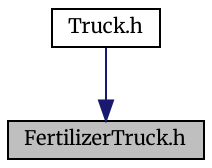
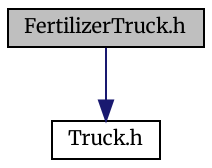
edge "Truck.h" -> "FertilizerTruck.h": reversed
